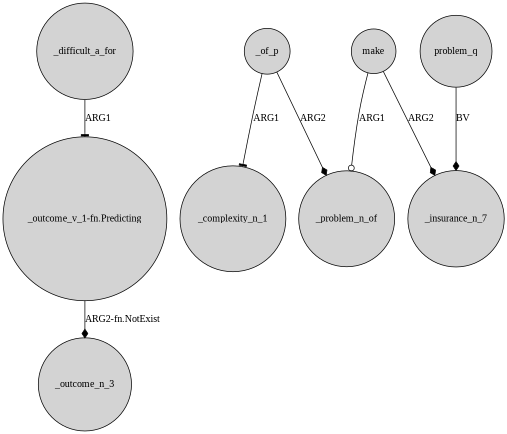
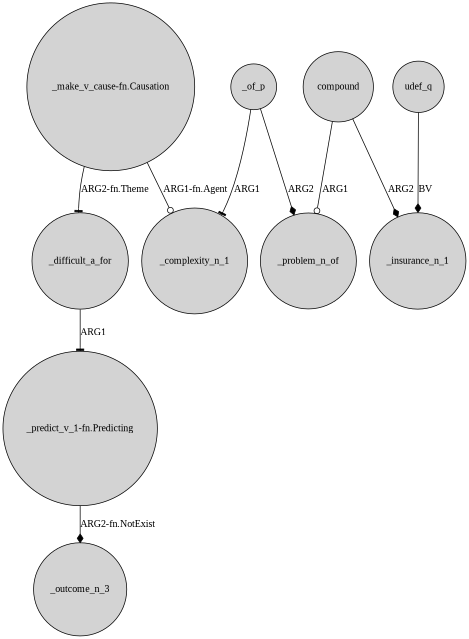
node "make": label "make" -> "compound"
node "problem_q": label "problem_q" -> "udef_q"
node "_make_v_cause-fn.Causation": added
node "_outcome_v_1-fn.Predicting": label "_outcome_v_1-fn.Predicting" -> "_predict_v_1-fn.Predicting"
node "_insurance_n_7": label "_insurance_n_7" -> "_insurance_n_1"
